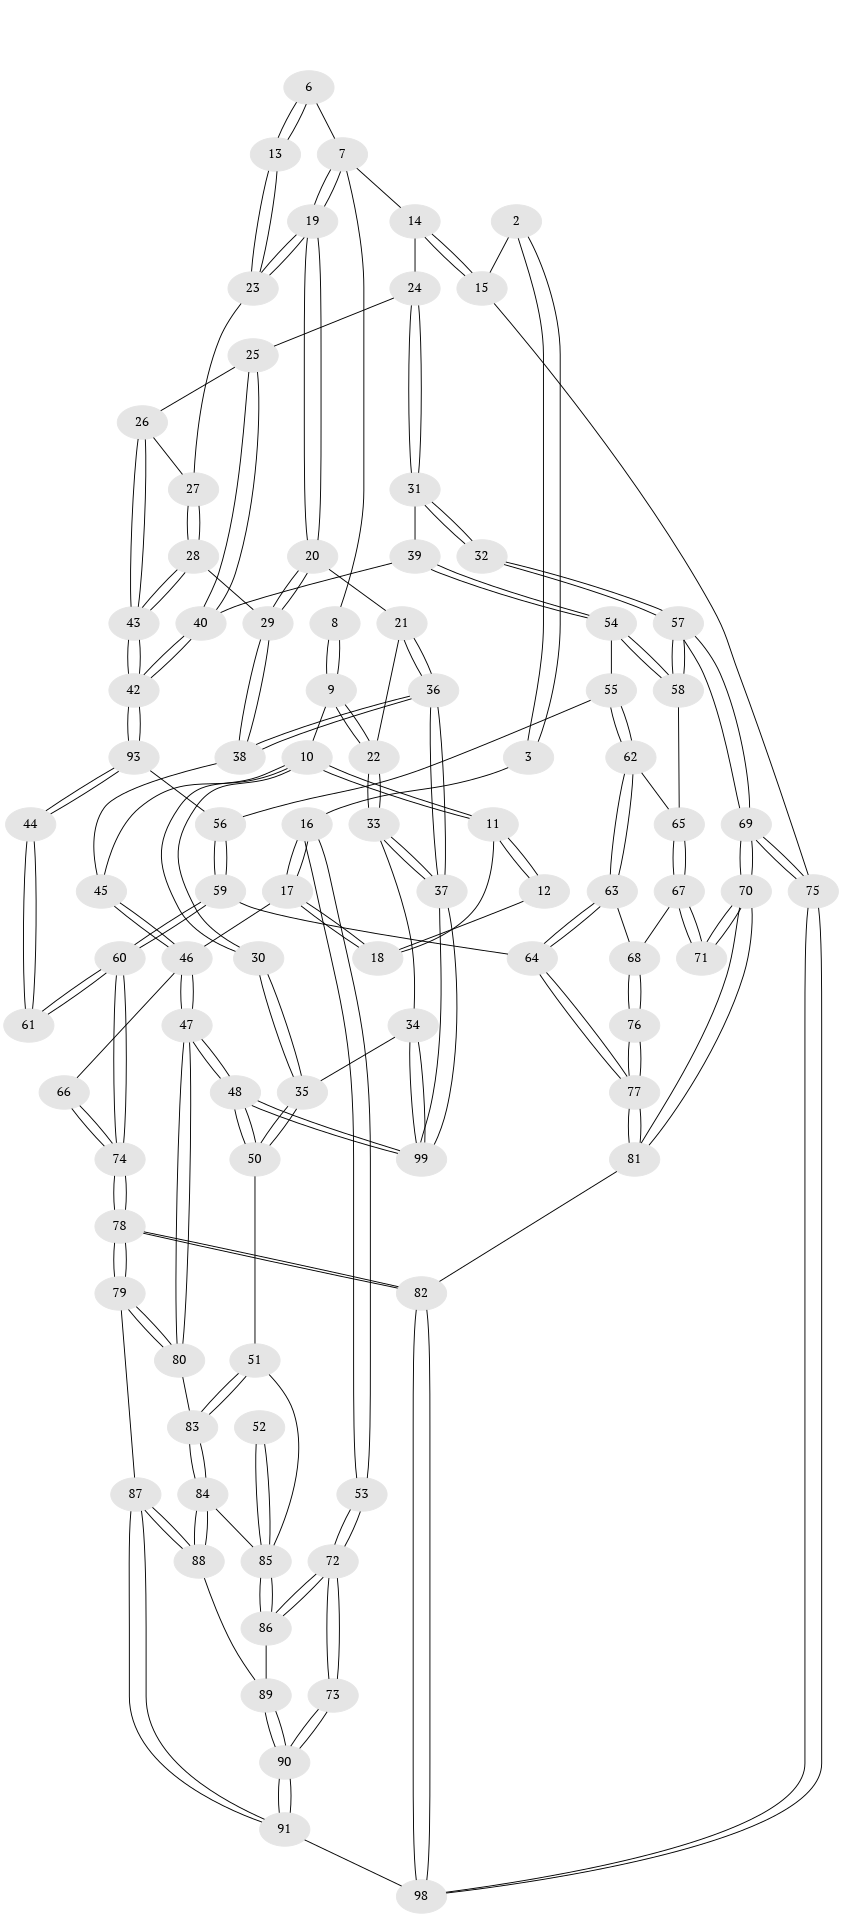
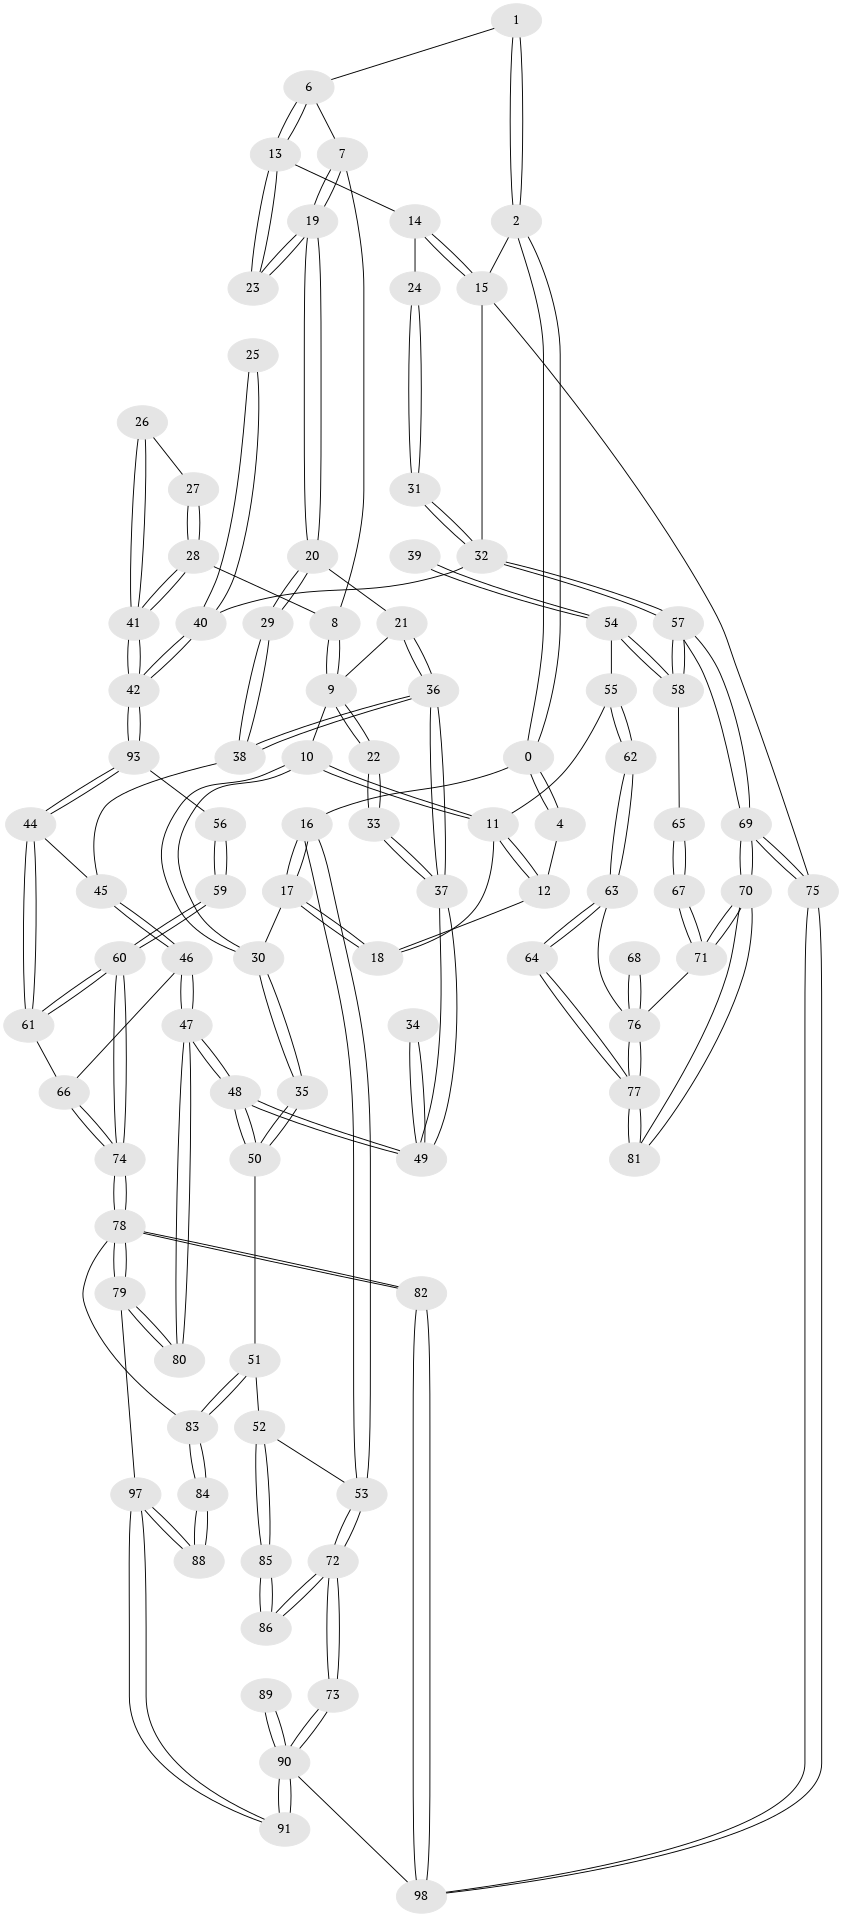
node "1": added
edge "7" -- "14": now "13" -- "14"
edge "24" -- "25": removed
edge "23" -- "27": removed
edge "25" -- "26": removed
edge "15" -- "32": added
edge "31" -- "39": removed
edge "39" -- "40": now "32" -- "40"
edge "28" -- "29": now "28" -- "8"
node "43": label "43" -> "41"
edge "21" -- "22": now "21" -- "9"
node "3": label "3" -> "0"
edge "55" -- "56": now "55" -- "11"
edge "10" -- "45": now "44" -- "45"
edge "62" -- "65": removed
node "4": added
edge "33" -- "34": removed
edge "17" -- "46": now "17" -- "30"
edge "63" -- "68": now "63" -- "76"
edge "67" -- "68": removed
edge "59" -- "64": removed
edge "71" -- "76": added
edge "61" -- "66": added
edge "34" -- "35": removed
node "99": label "99" -> "49"
edge "81" -- "82": removed
edge "80" -- "83": now "78" -- "83"
edge "51" -- "85": now "51" -- "52"
edge "52" -- "53": added
node "87": label "87" -> "97"
edge "84" -- "85": removed
edge "88" -- "89": removed
edge "86" -- "89": removed
edge "91" -- "98": now "90" -- "98"
